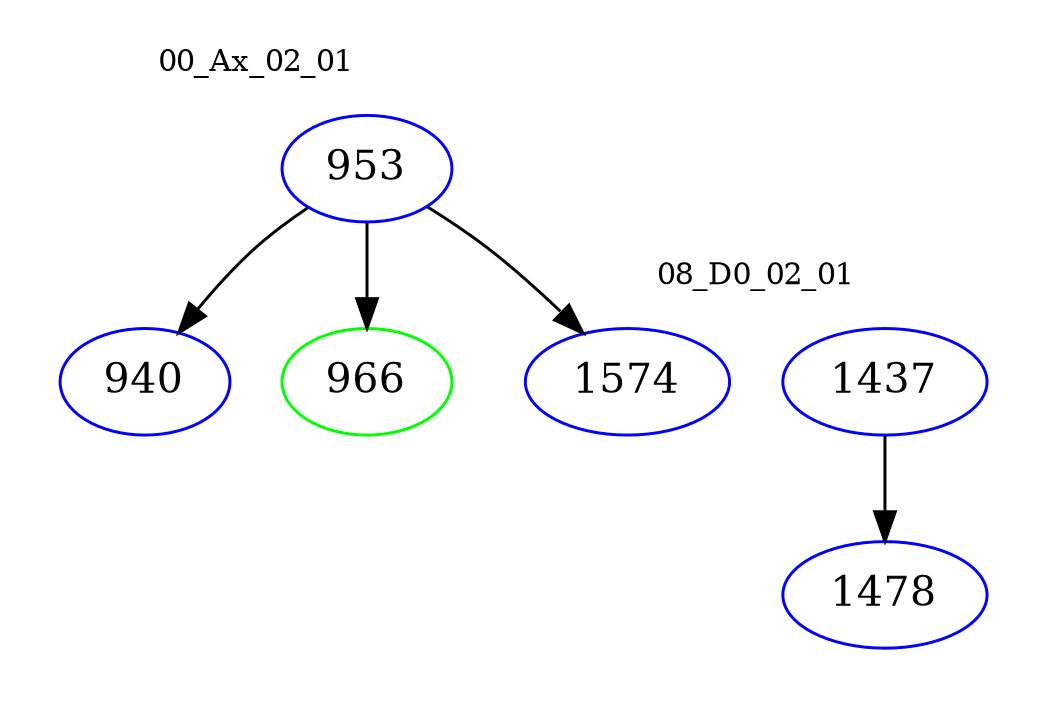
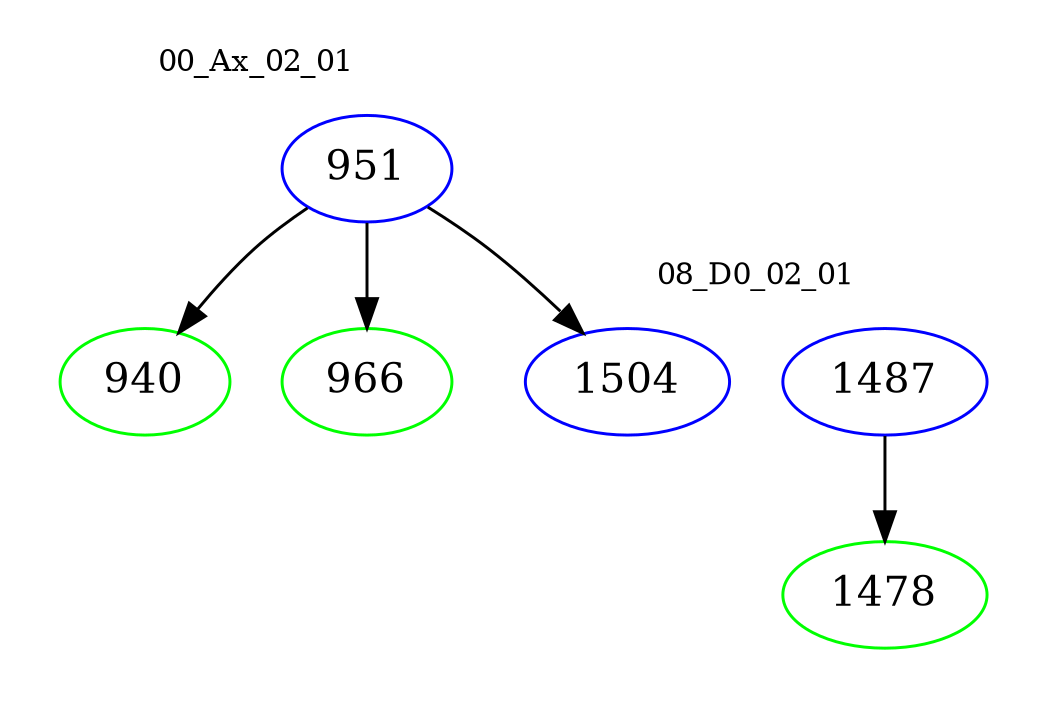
node "953": label "953" -> "951"
node "940": color blue -> green
node "1574": label "1574" -> "1504"
node "1437": label "1437" -> "1487"
node "1478": color blue -> green
